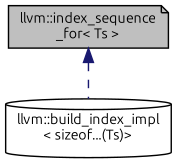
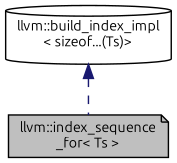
edge "llvm::build_index_impl < sizeof...(Ts)>" -> "llvm::index_sequence _for< Ts >": reversed
